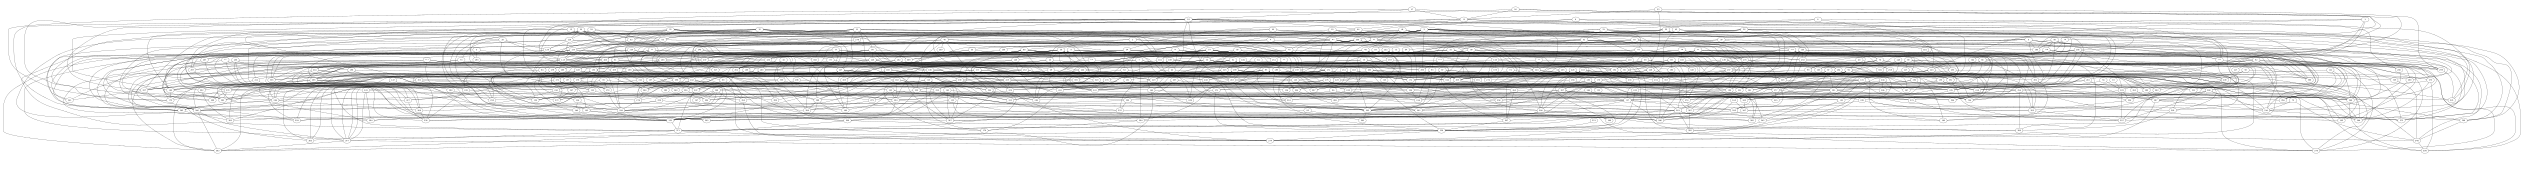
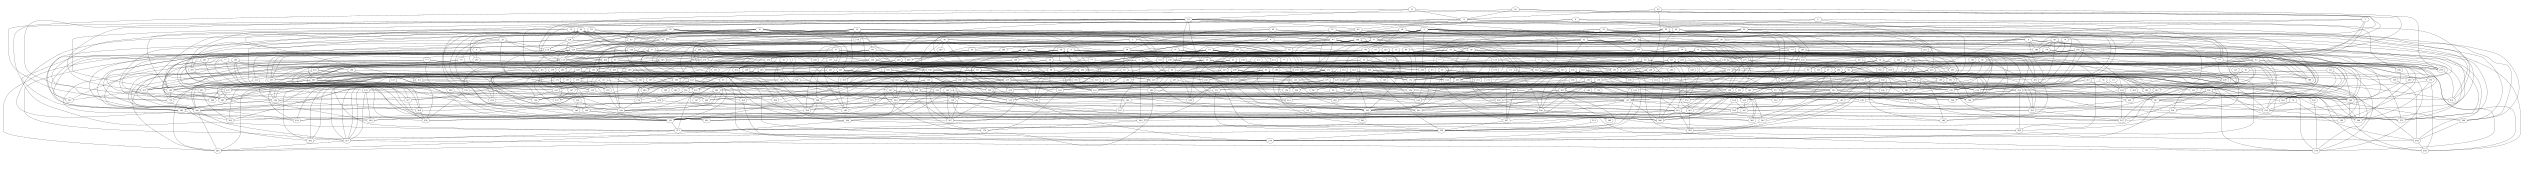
node "201": added
node "343": added
